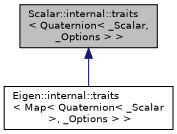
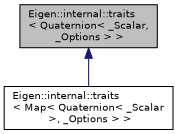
node "Scalar::internal::traits < Quaternion< _Scalar, _Options > >": label "Scalar::internal::traits < Quaternion< _Scalar, _Options > >" -> "Eigen::internal::traits < Quaternion< _Scalar, _Options > >"
